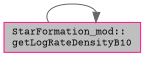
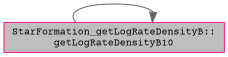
node "StarFormation_mod:: getLogRateDensityB10": label "StarFormation_mod:: getLogRateDensityB10" -> "StarFormation_getLogRateDensityB:: getLogRateDensityB10"
